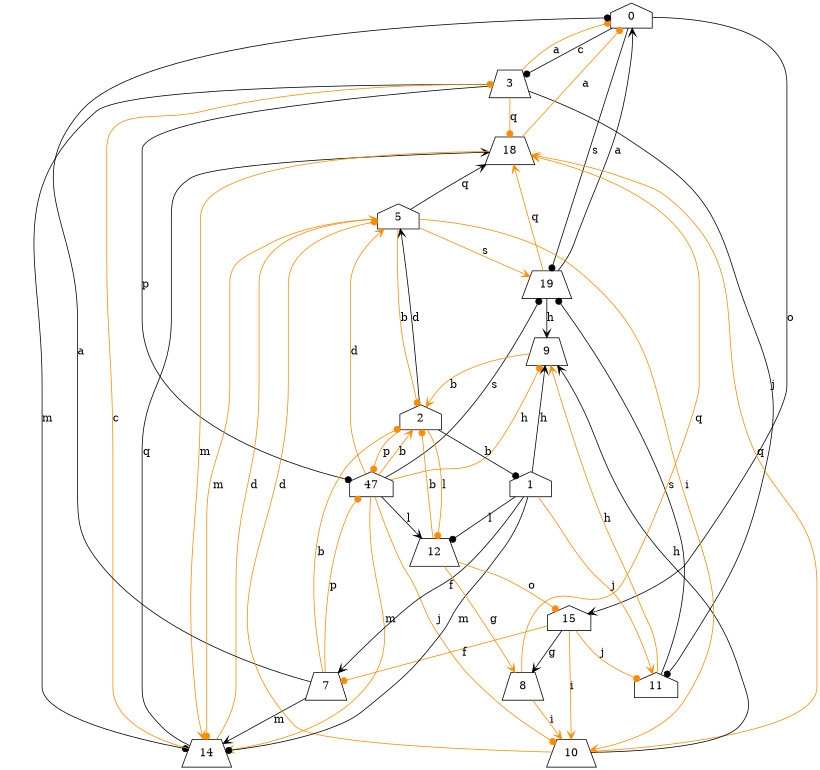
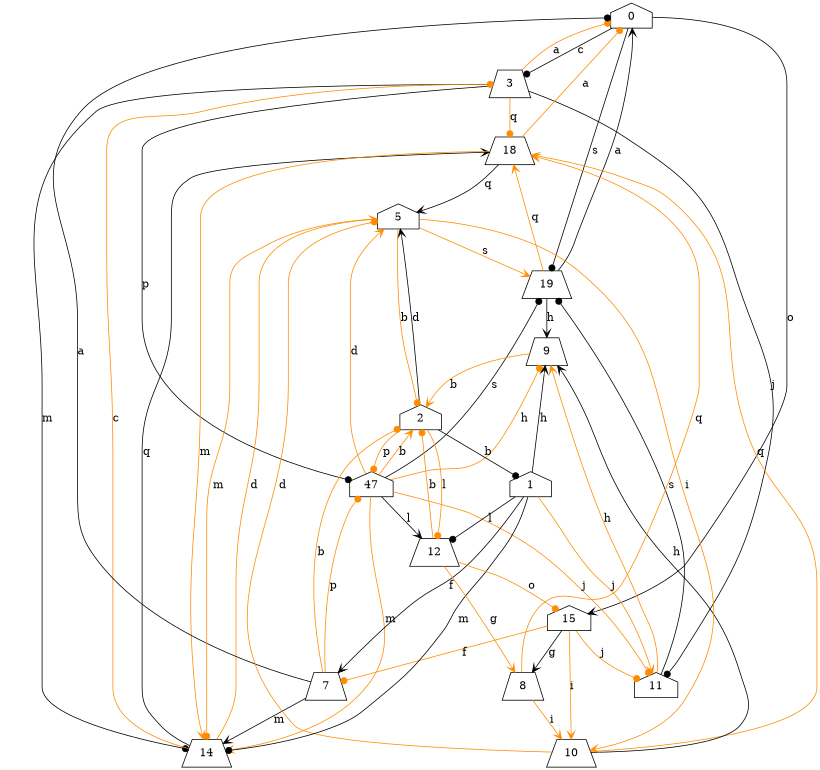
edge "5" -> "18": reversed
edge "47" -> "10": now "47" -> "11"
